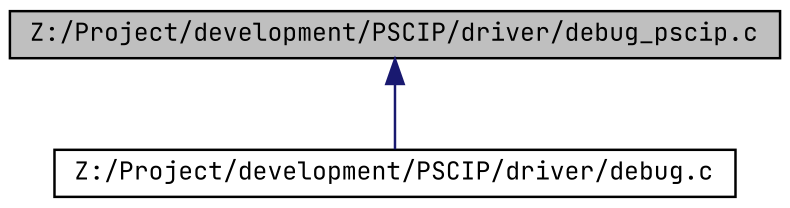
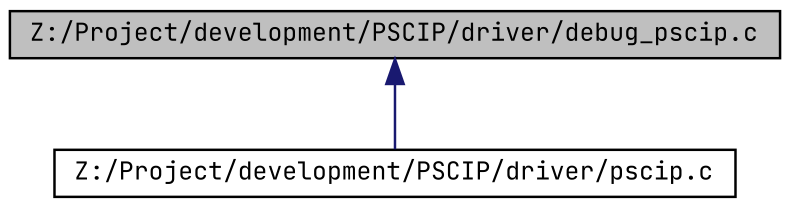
node "Z:/Project/development/PSCIP/driver/debug.c": label "Z:/Project/development/PSCIP/driver/debug.c" -> "Z:/Project/development/PSCIP/driver/pscip.c"
